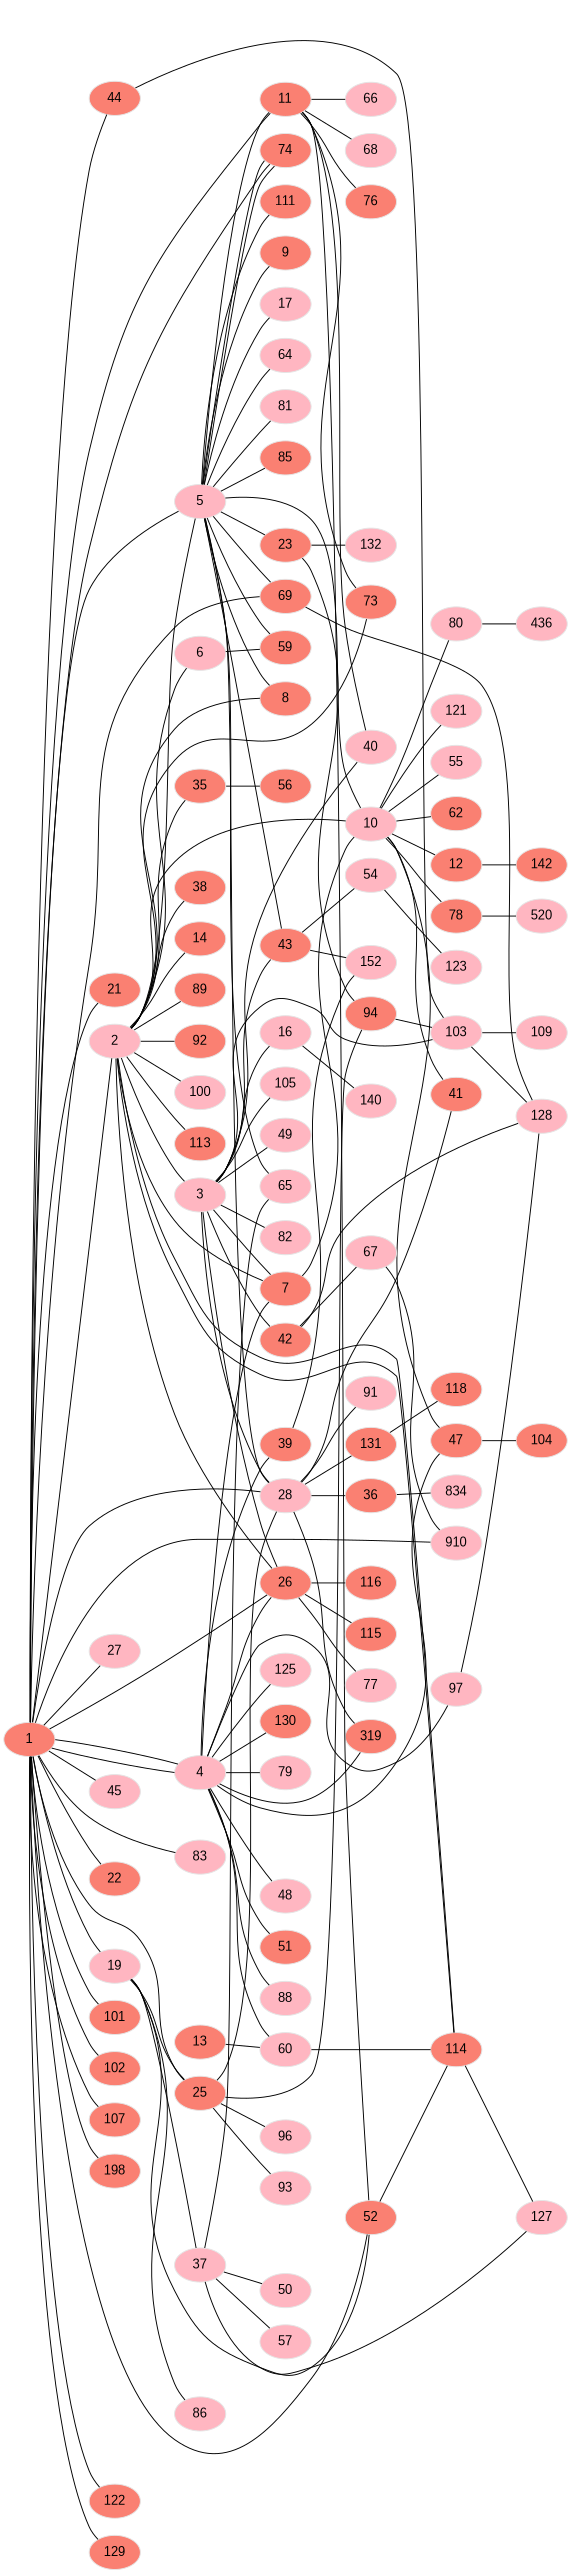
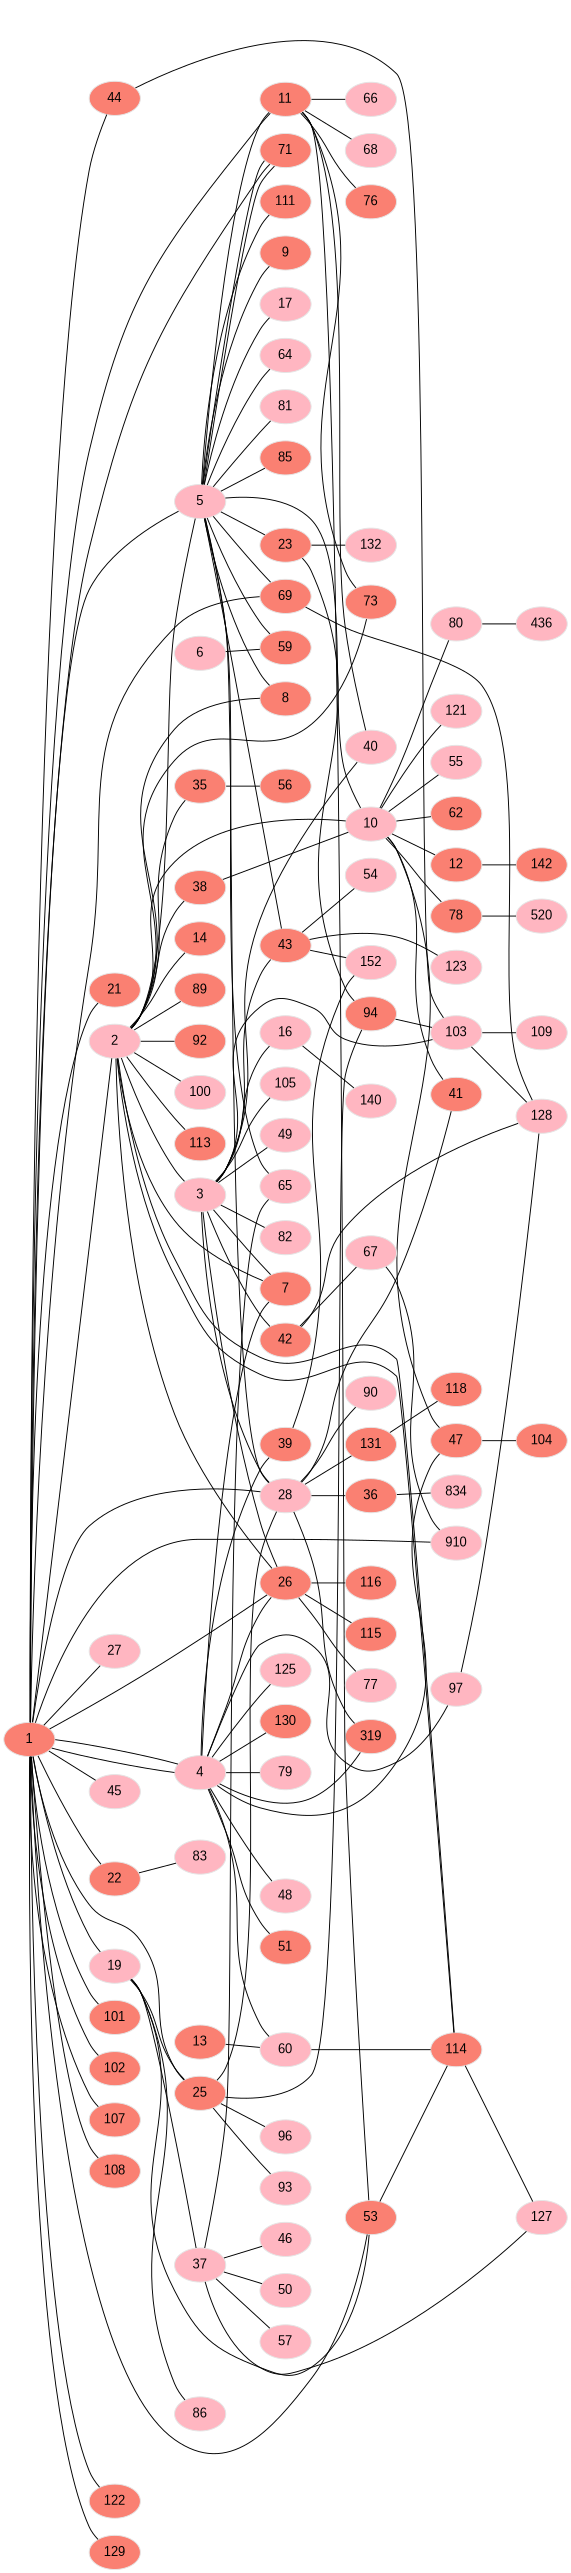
node "74": label "74" -> "71"
edge "6" -- "2": removed
edge "54" -- "123": now "43" -- "123"
edge "10" -- "7": now "10" -- "38"
node "91": label "91" -> "90"
edge "1" -- "83": now "22" -- "83"
node "88": removed
node "198": label "198" -> "108"
node "52": label "52" -> "53"
node "46": added
